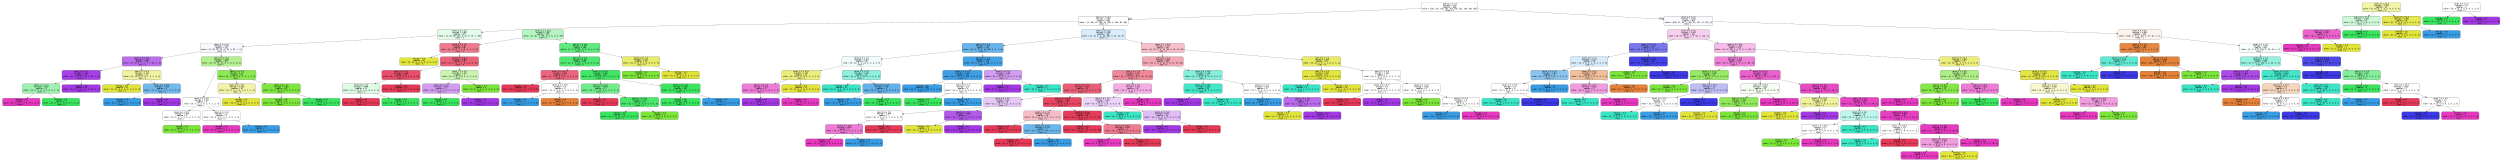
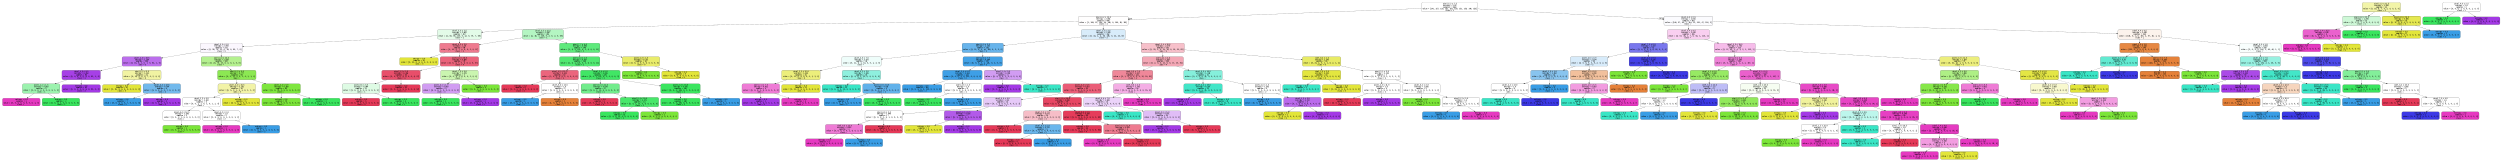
edge "pixel_3_3 ≤ 13.5" -> "pixel_2_3 ≤ 0.5": now "pixel_3_4 ≤ 15.5" -> "pixel_2_3 ≤ 0.5"
